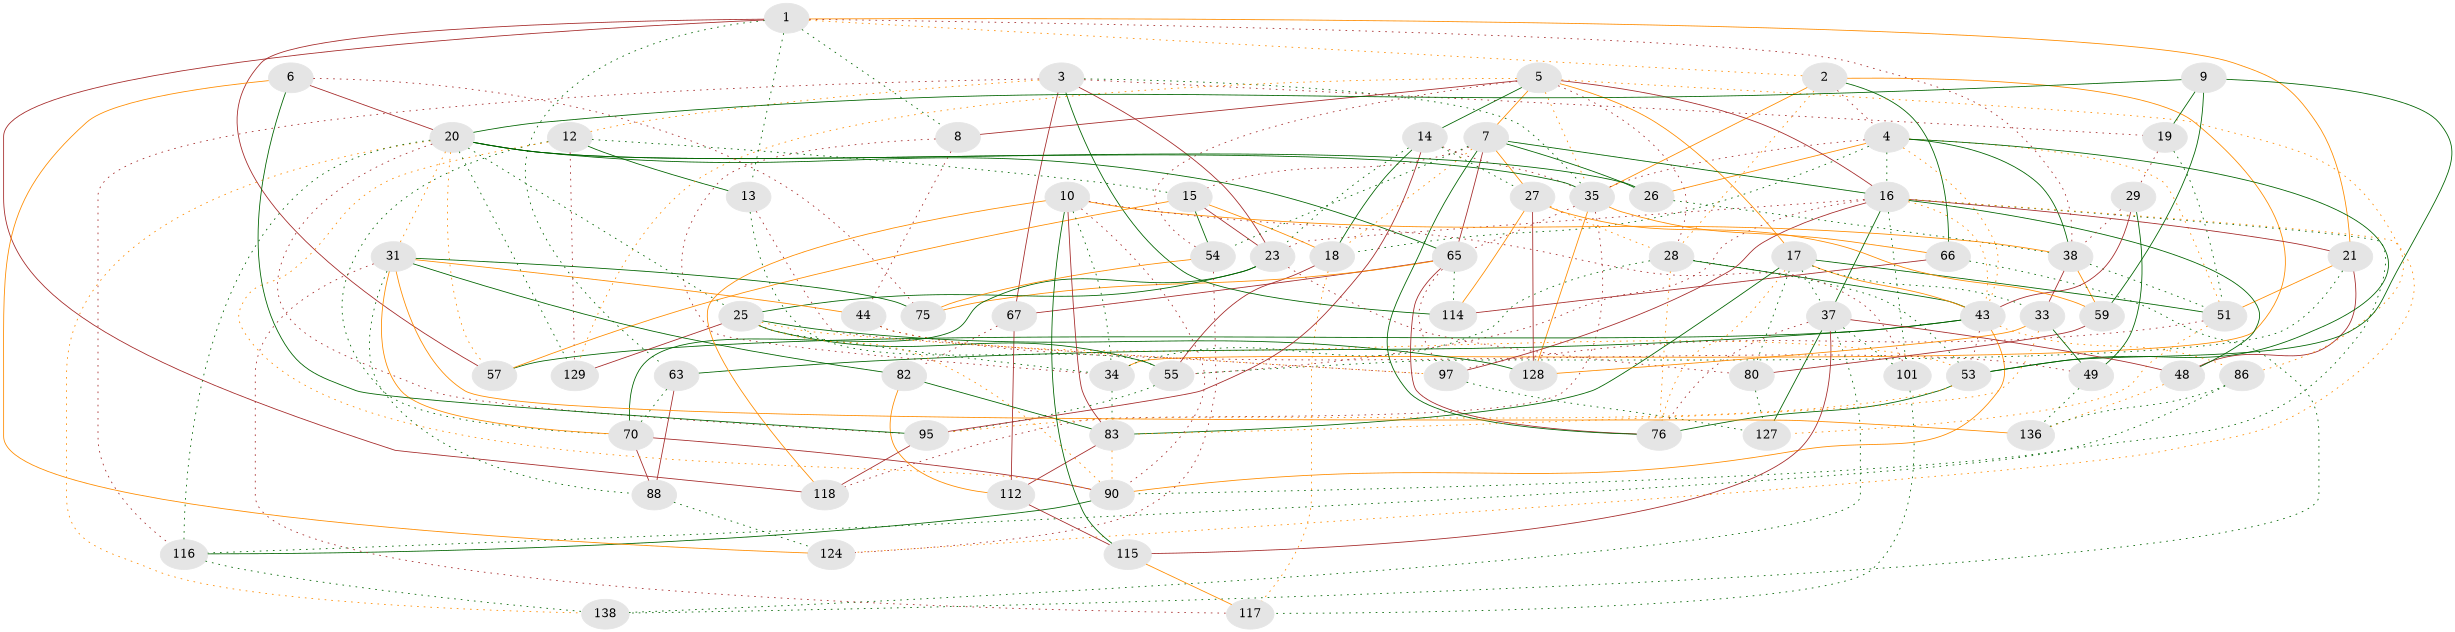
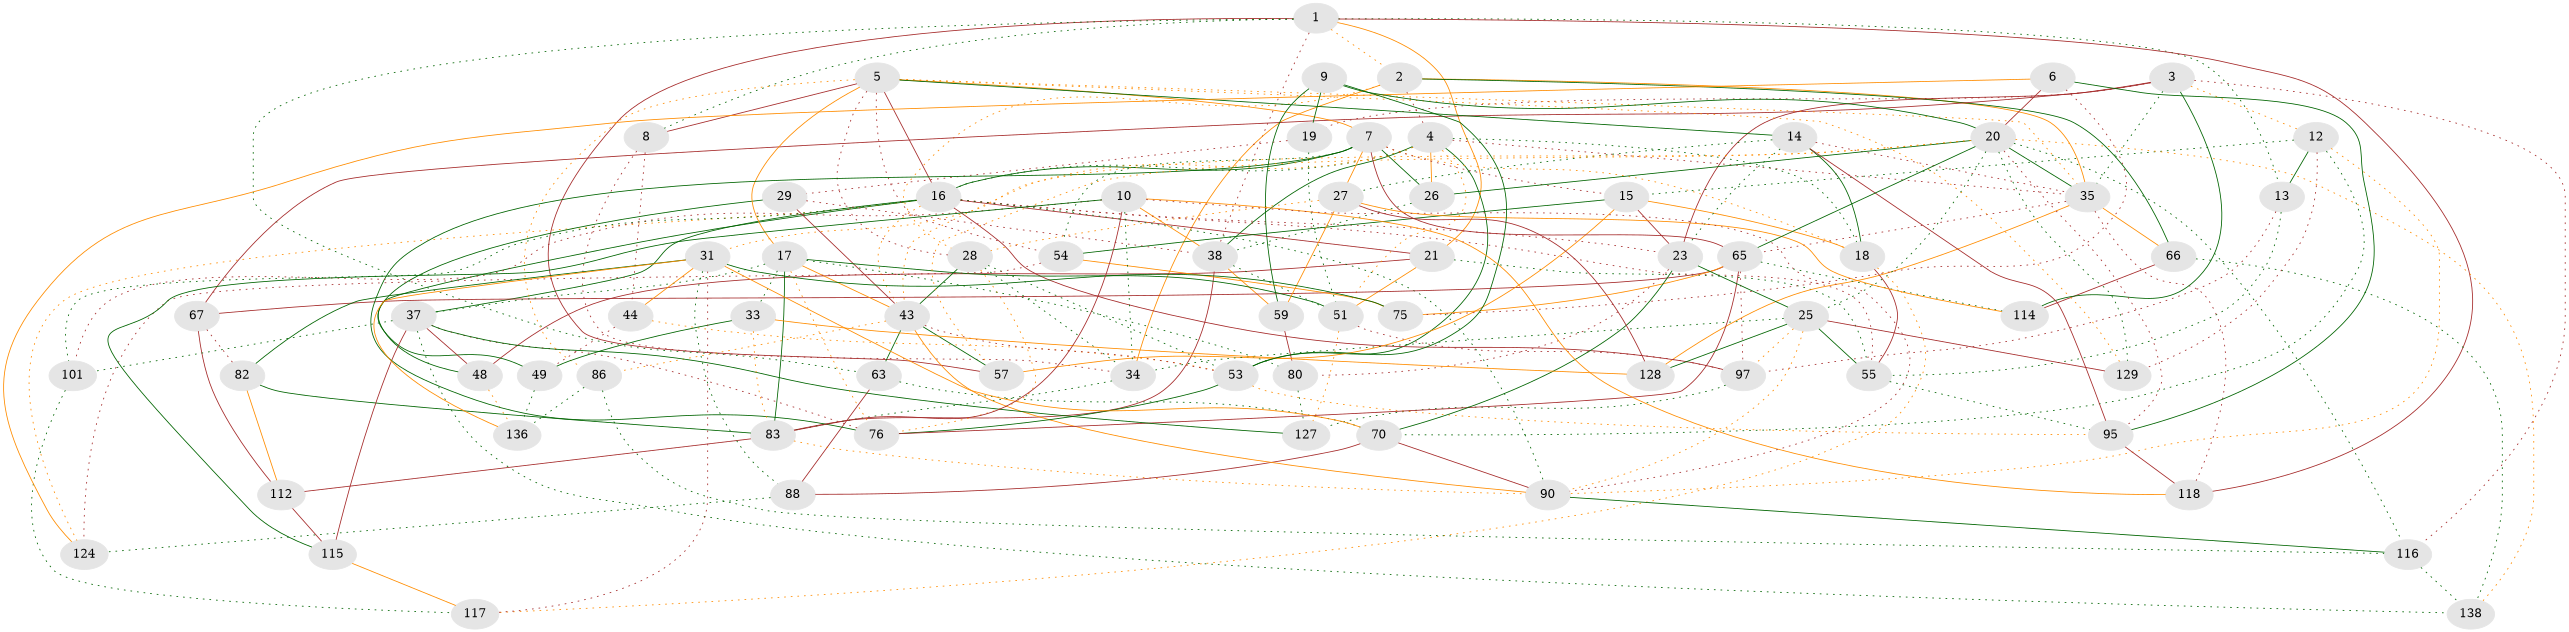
edge "38" -- "33": now "38" -- "83"
